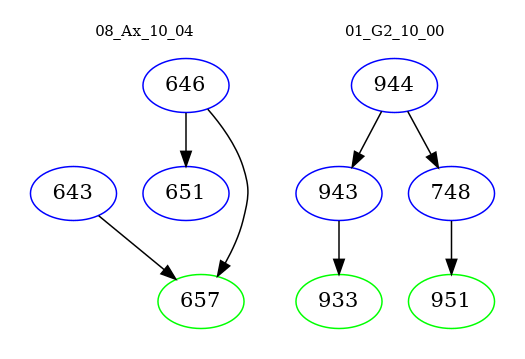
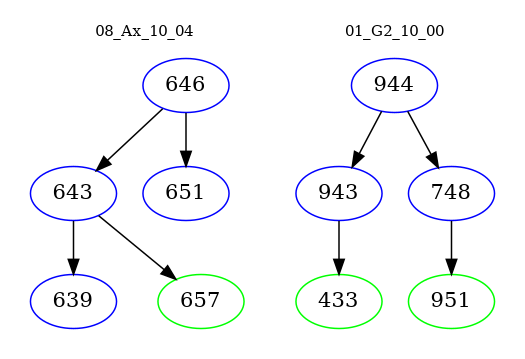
edge "646" -> "657": now "646" -> "643"
node "639": added
node "933": label "933" -> "433"
